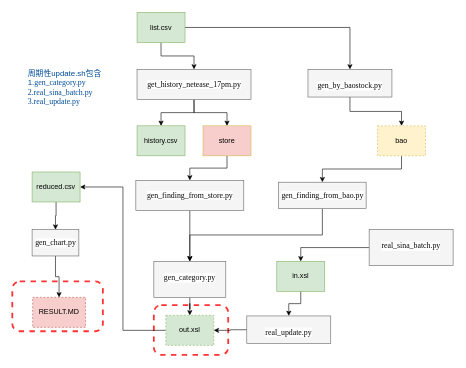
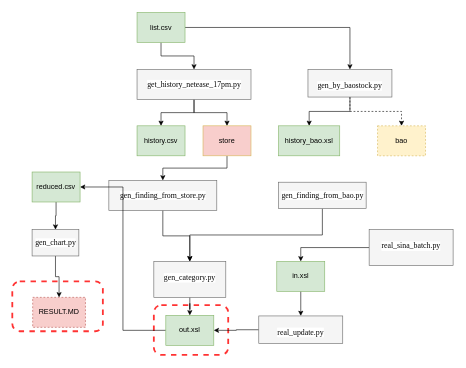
node "周期性update.sh包含 1.gen_category.py 2.real_sina_batch.py 3.real_update.py": removed
edge "gen_by_baostock.py" -> "history_bao.xsl": added
edge "gen_by_baostock.py" -> "bao": style solid -> dashed
node "history_bao.xsl": added
edge "bao" -> "gen_finding_from_bao.py": removed
node "gen_finding_from_store.py": moved (190, 195) -> (163, 195)
node "out.xsl": style dashed -> solid
node "real_update.py": moved (289, 330) -> (301, 330)
